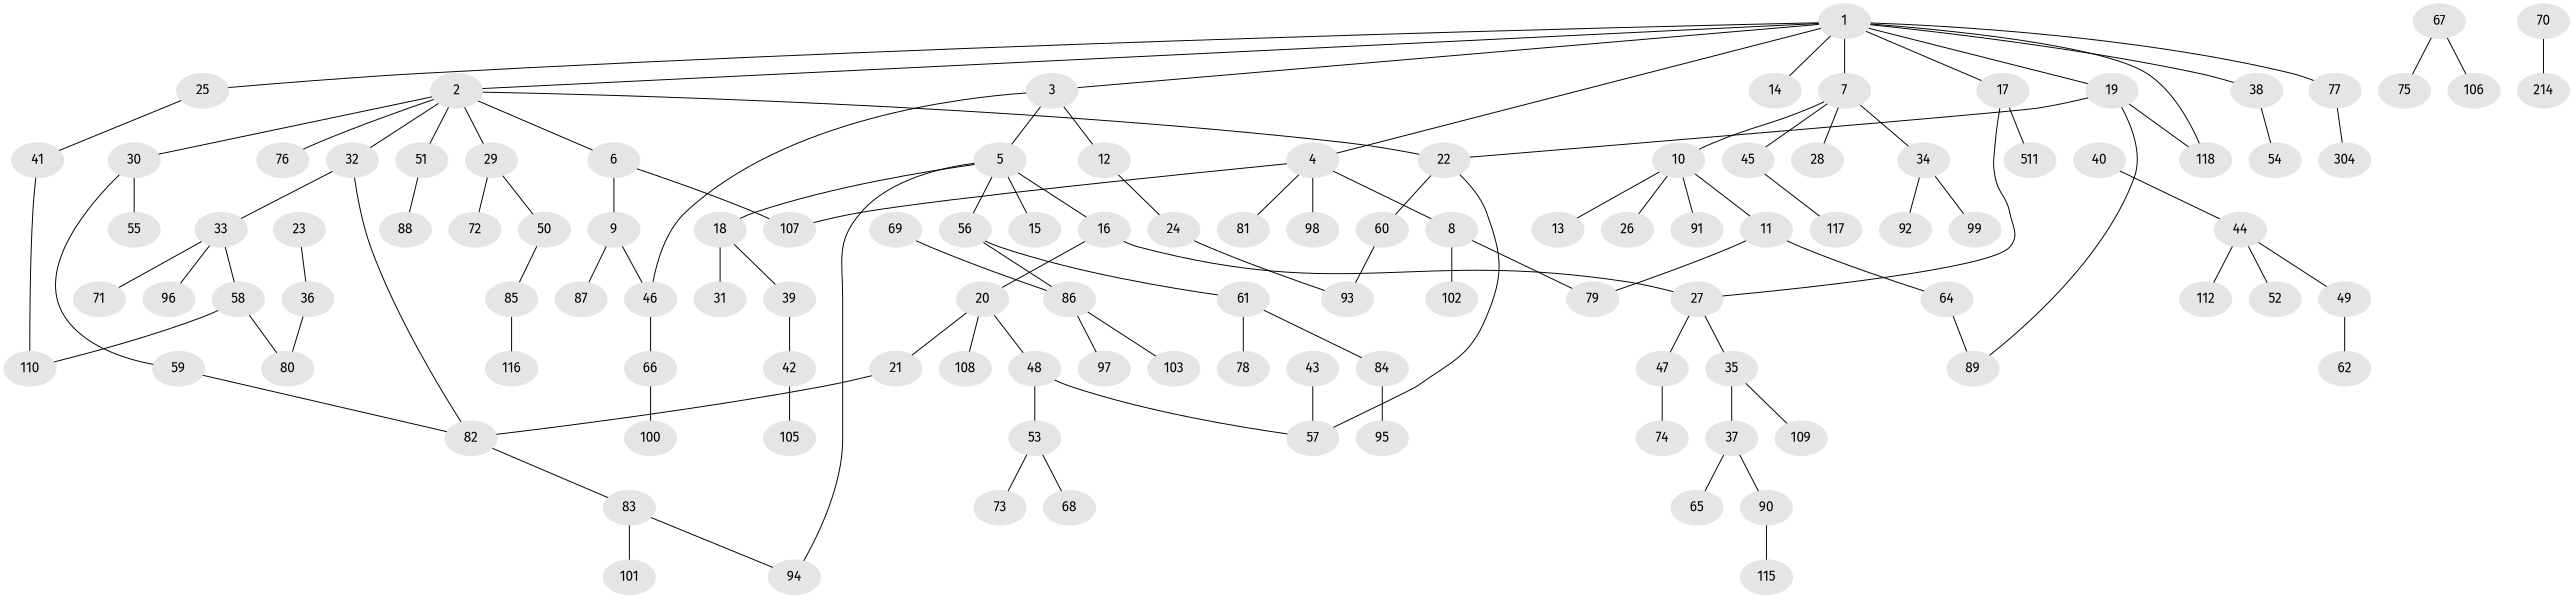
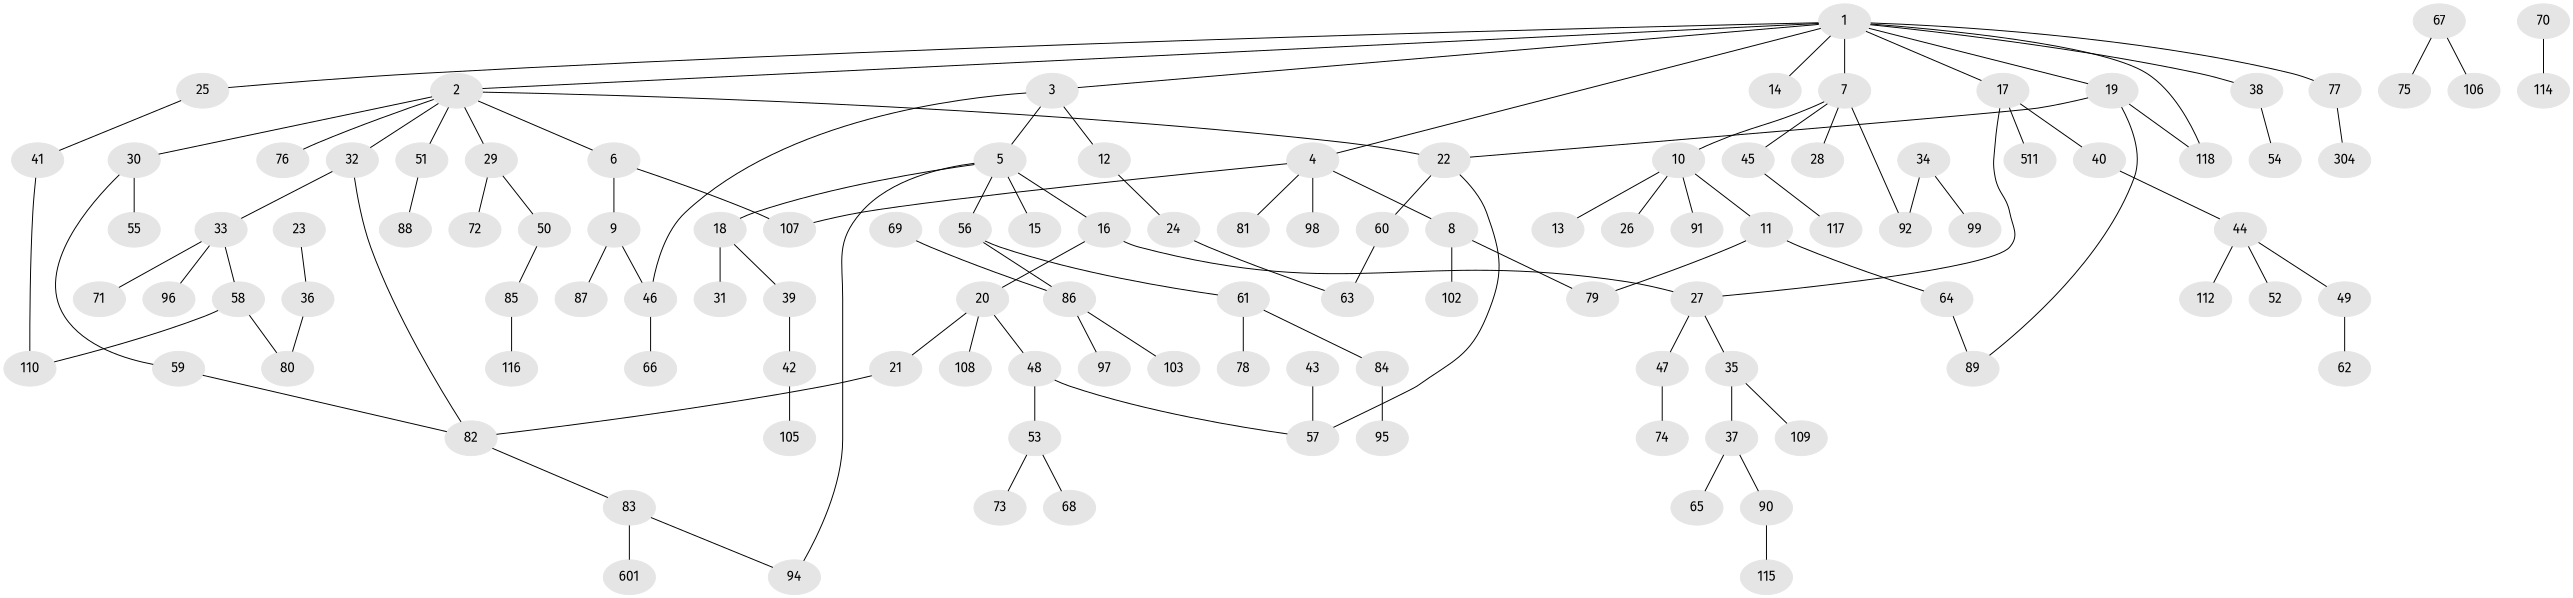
node "214": label "214" -> "114"
edge "17" -- "40": added
edge "7" -- "34": now "7" -- "92"
node "93": label "93" -> "63"
node "100": removed
node "101": label "101" -> "601"
